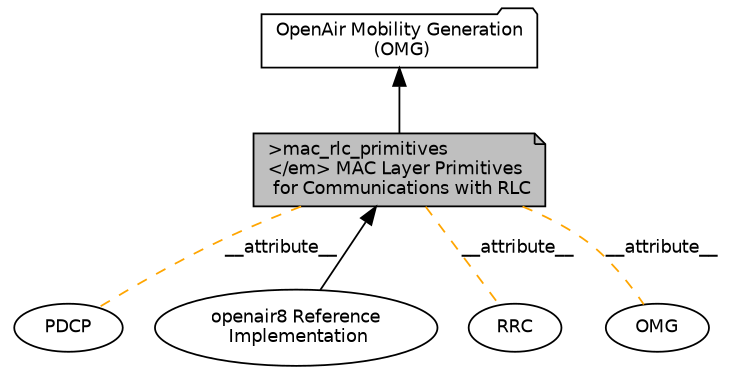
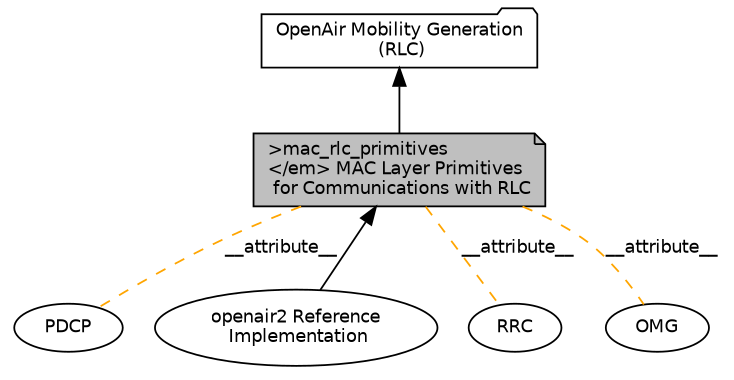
node "OpenAir Mobility Generation (OMG)": label "OpenAir Mobility Generation (OMG)" -> "OpenAir Mobility Generation (RLC)"
node "openair8 Reference Implementation": label "openair8 Reference Implementation" -> "openair2 Reference Implementation"
